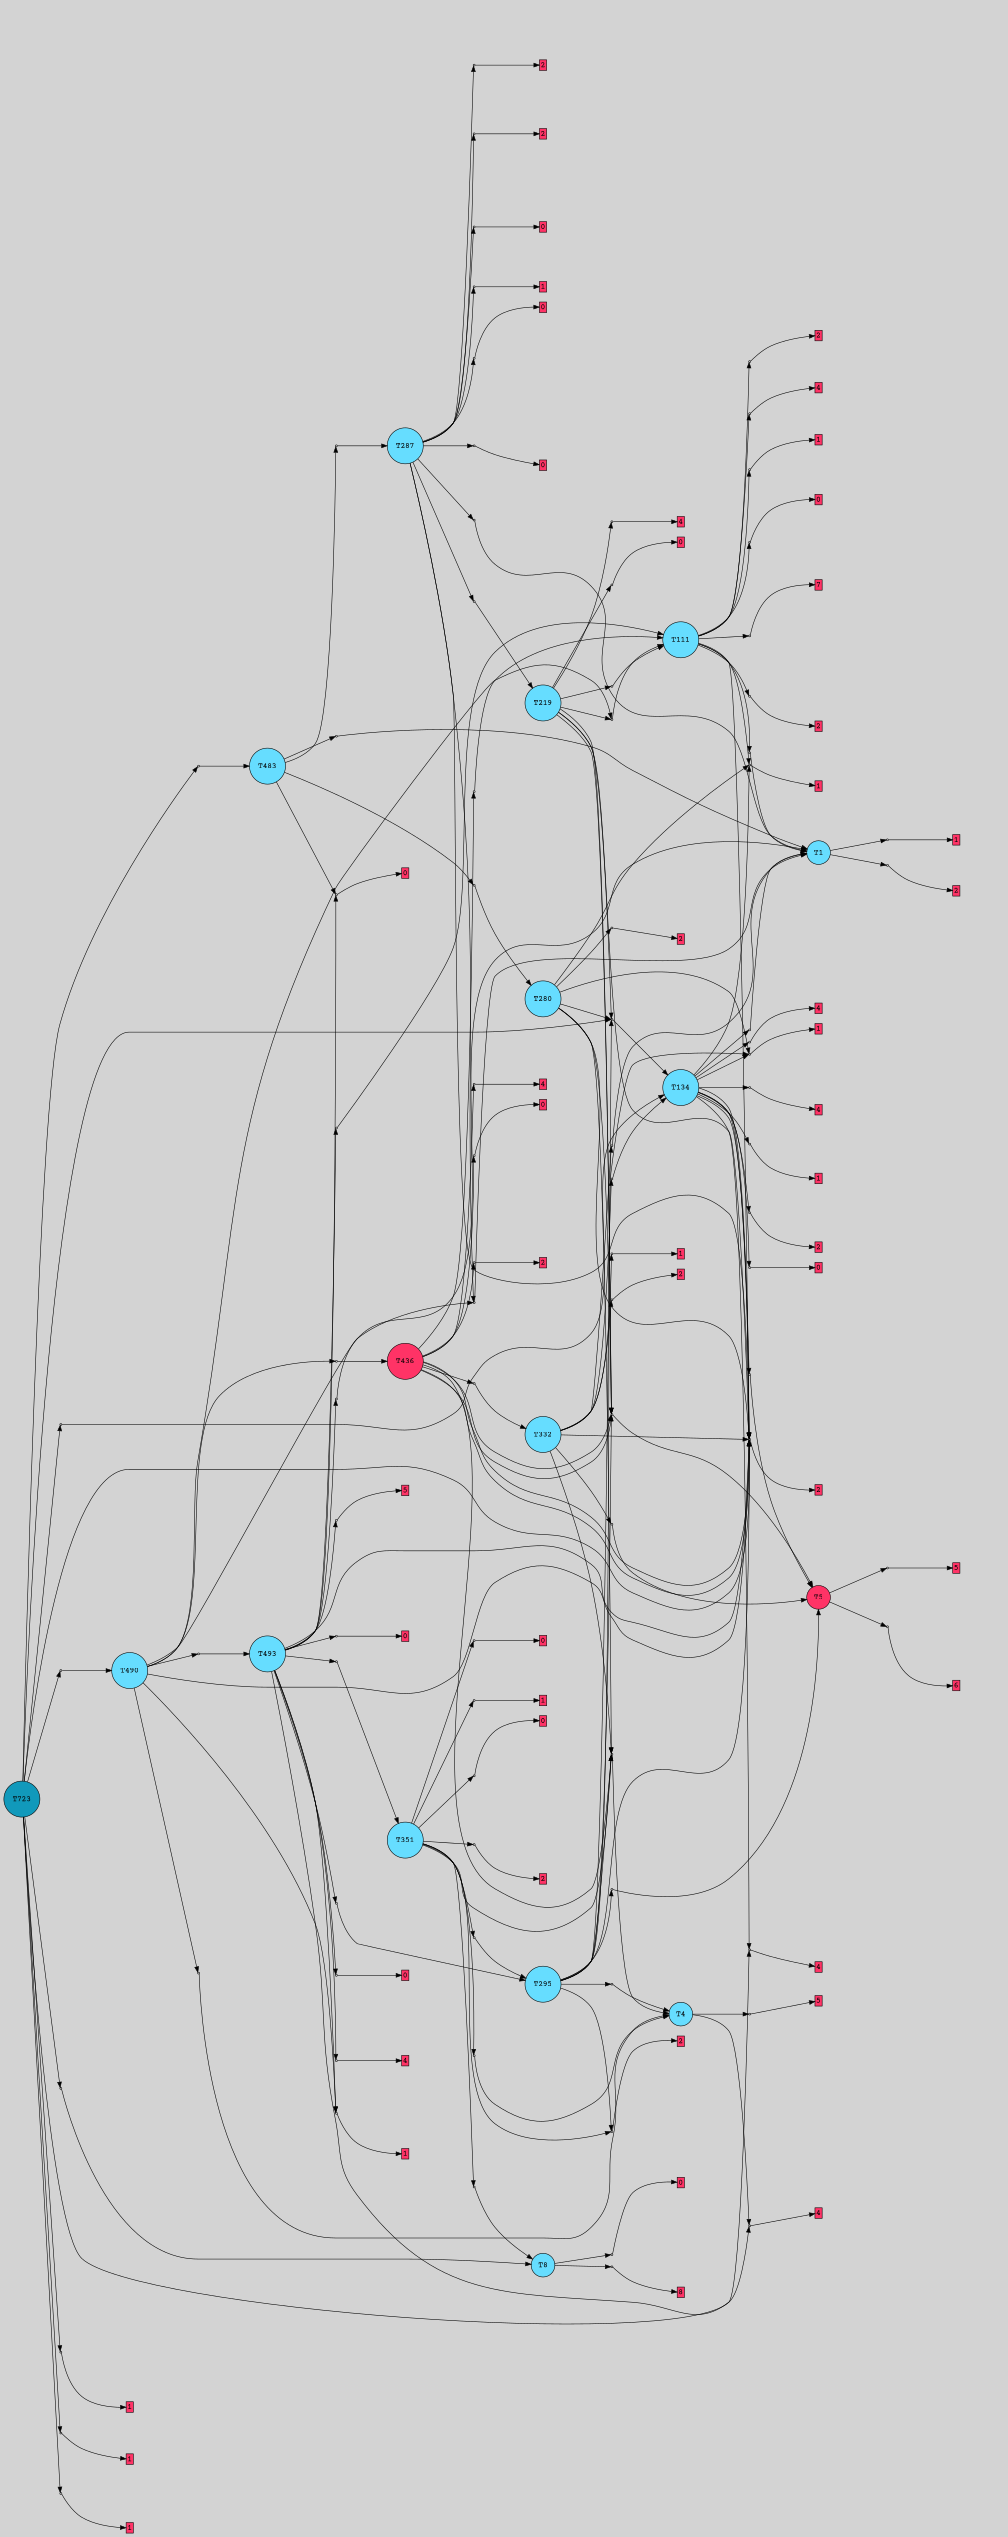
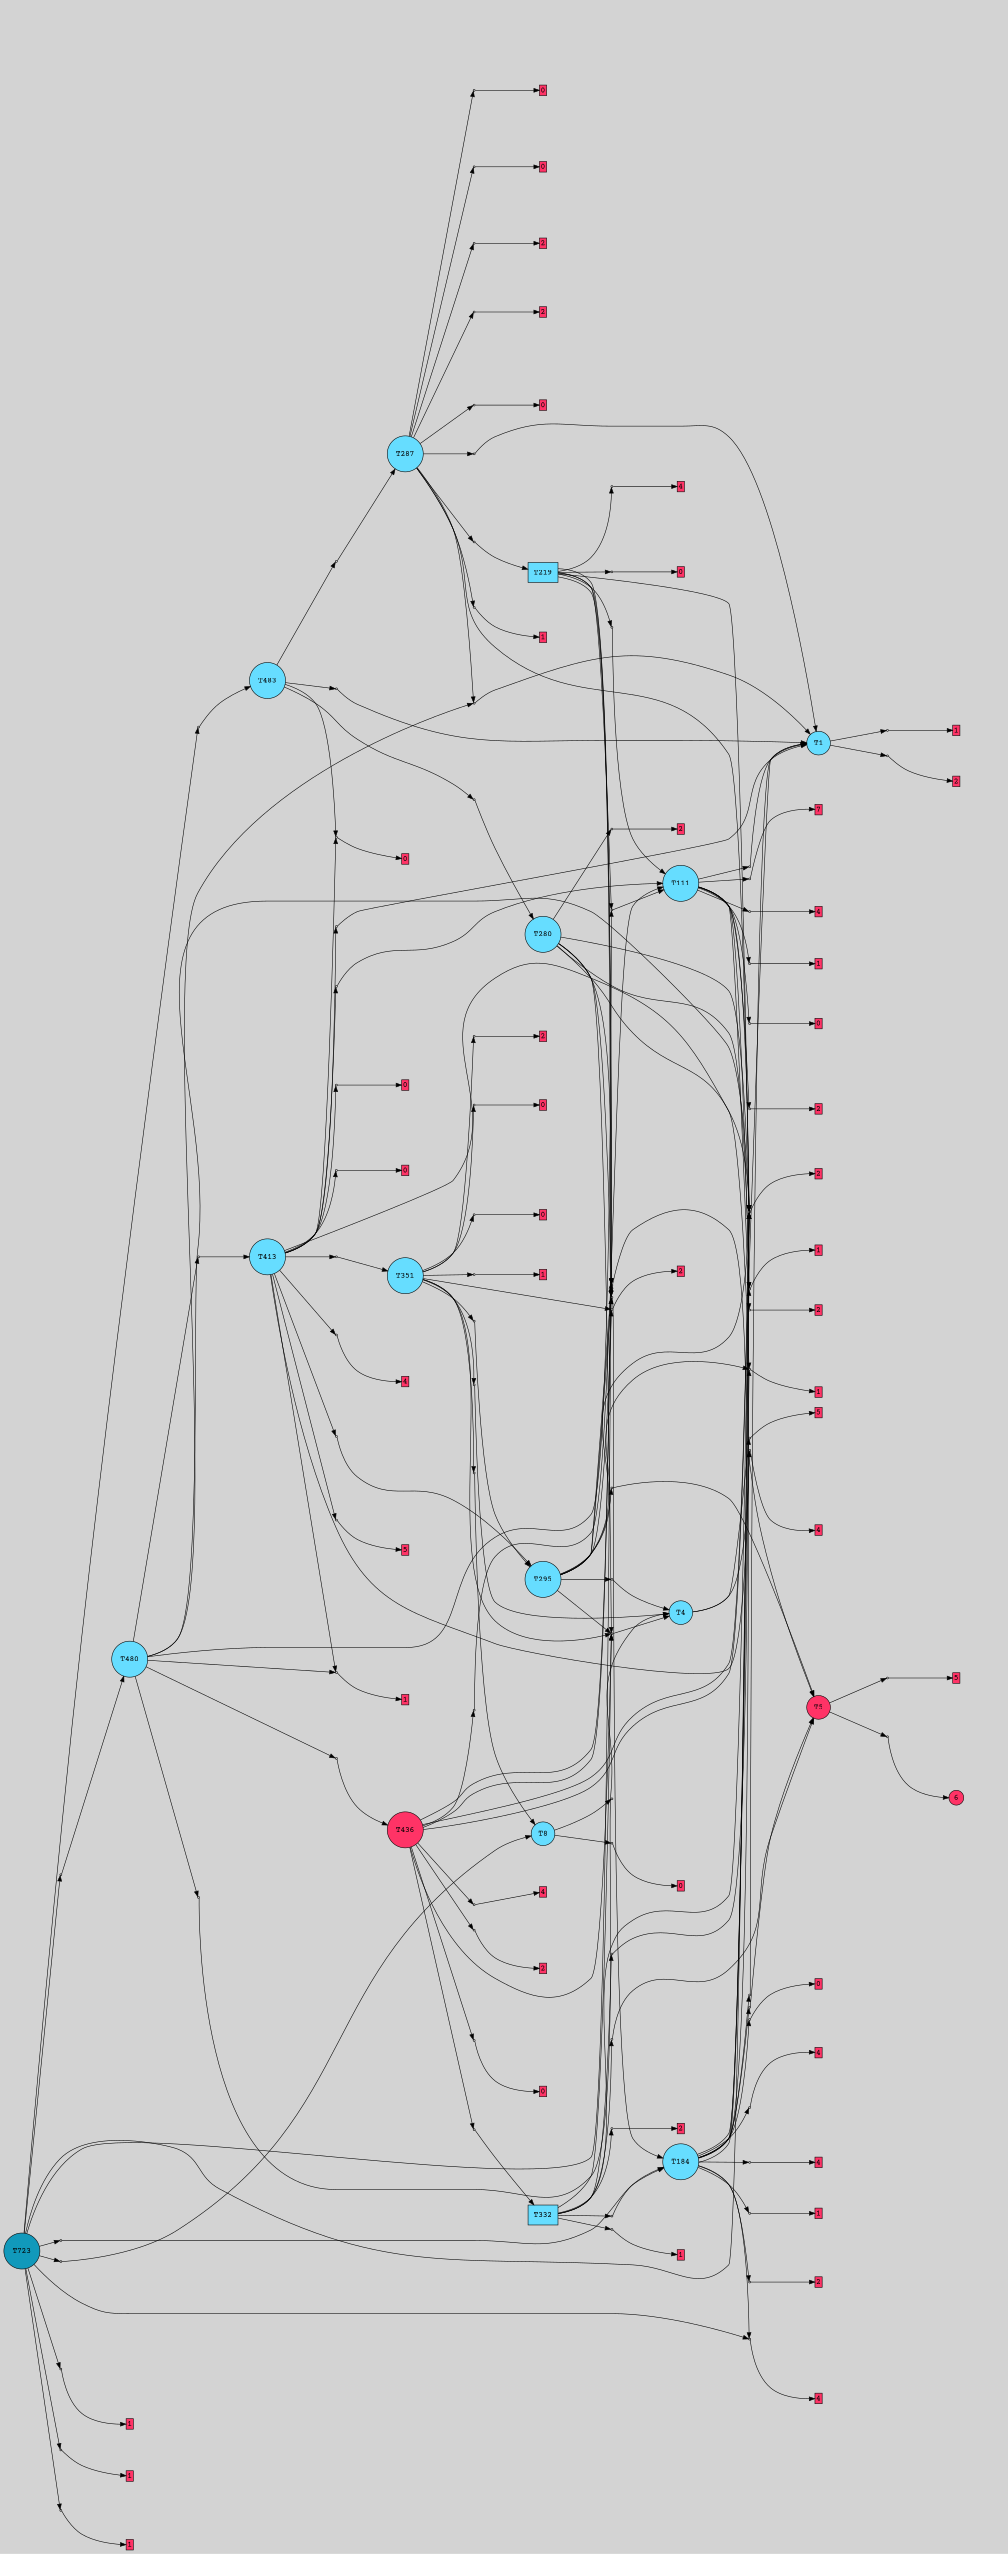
node "T219": shape circle -> box
node "T134": label "T134" -> "T184"
node "T332": shape circle -> box
node "T493": label "T493" -> "T413"
node "T490": label "T490" -> "T480"
node "6": shape box -> circle
node "8": removed
